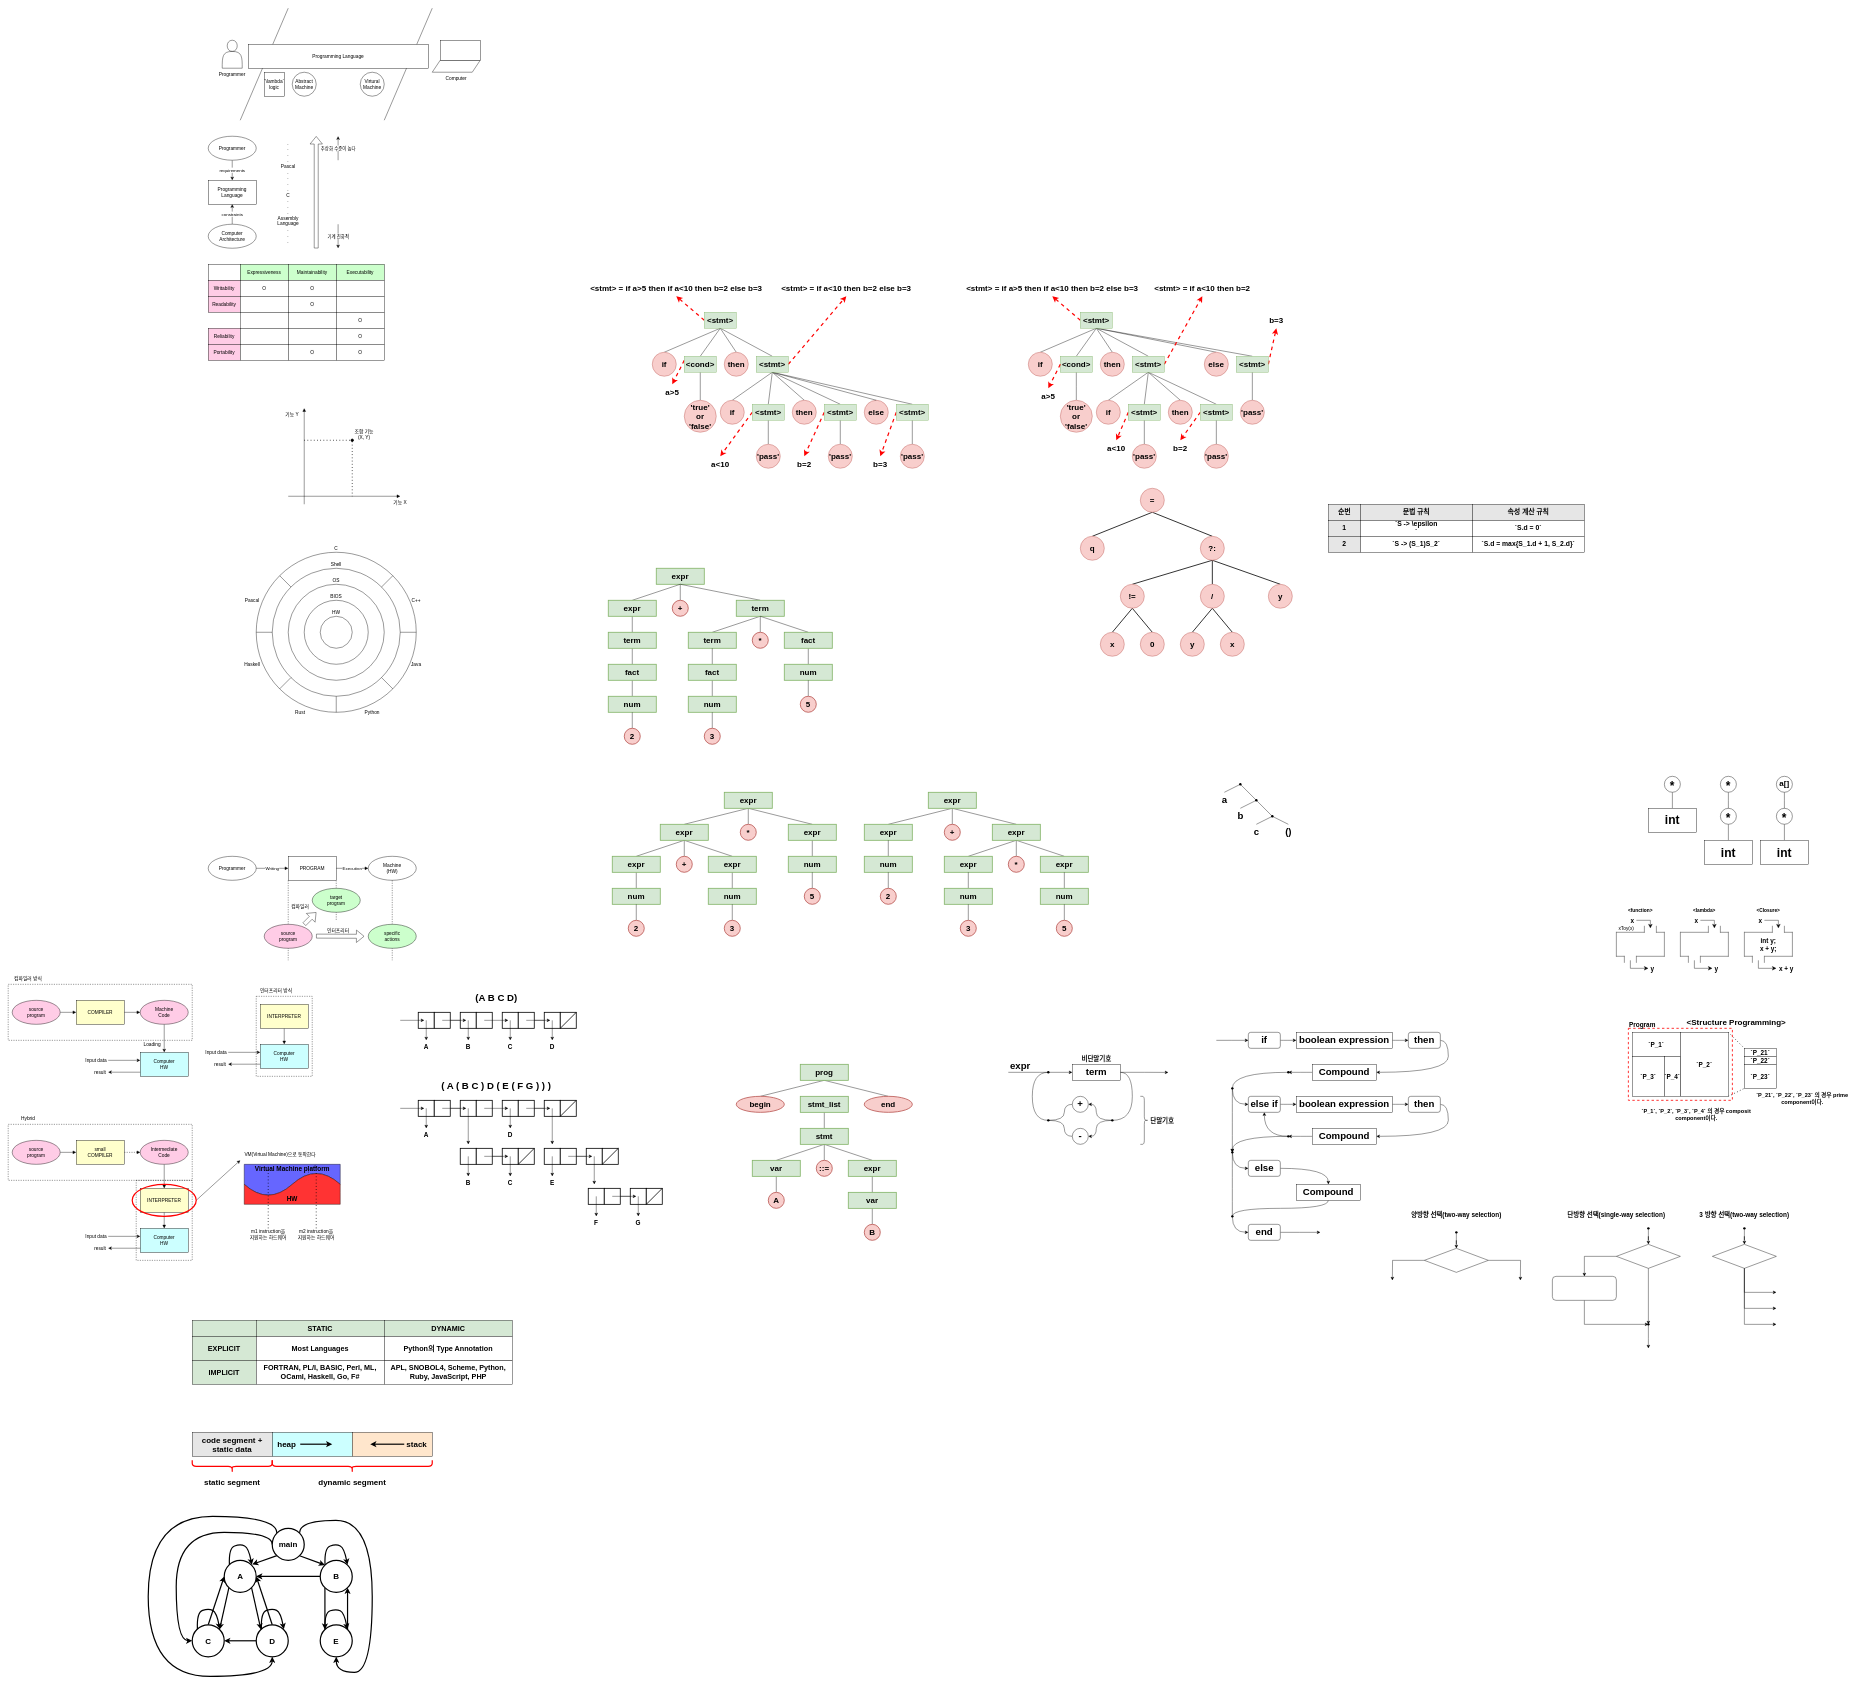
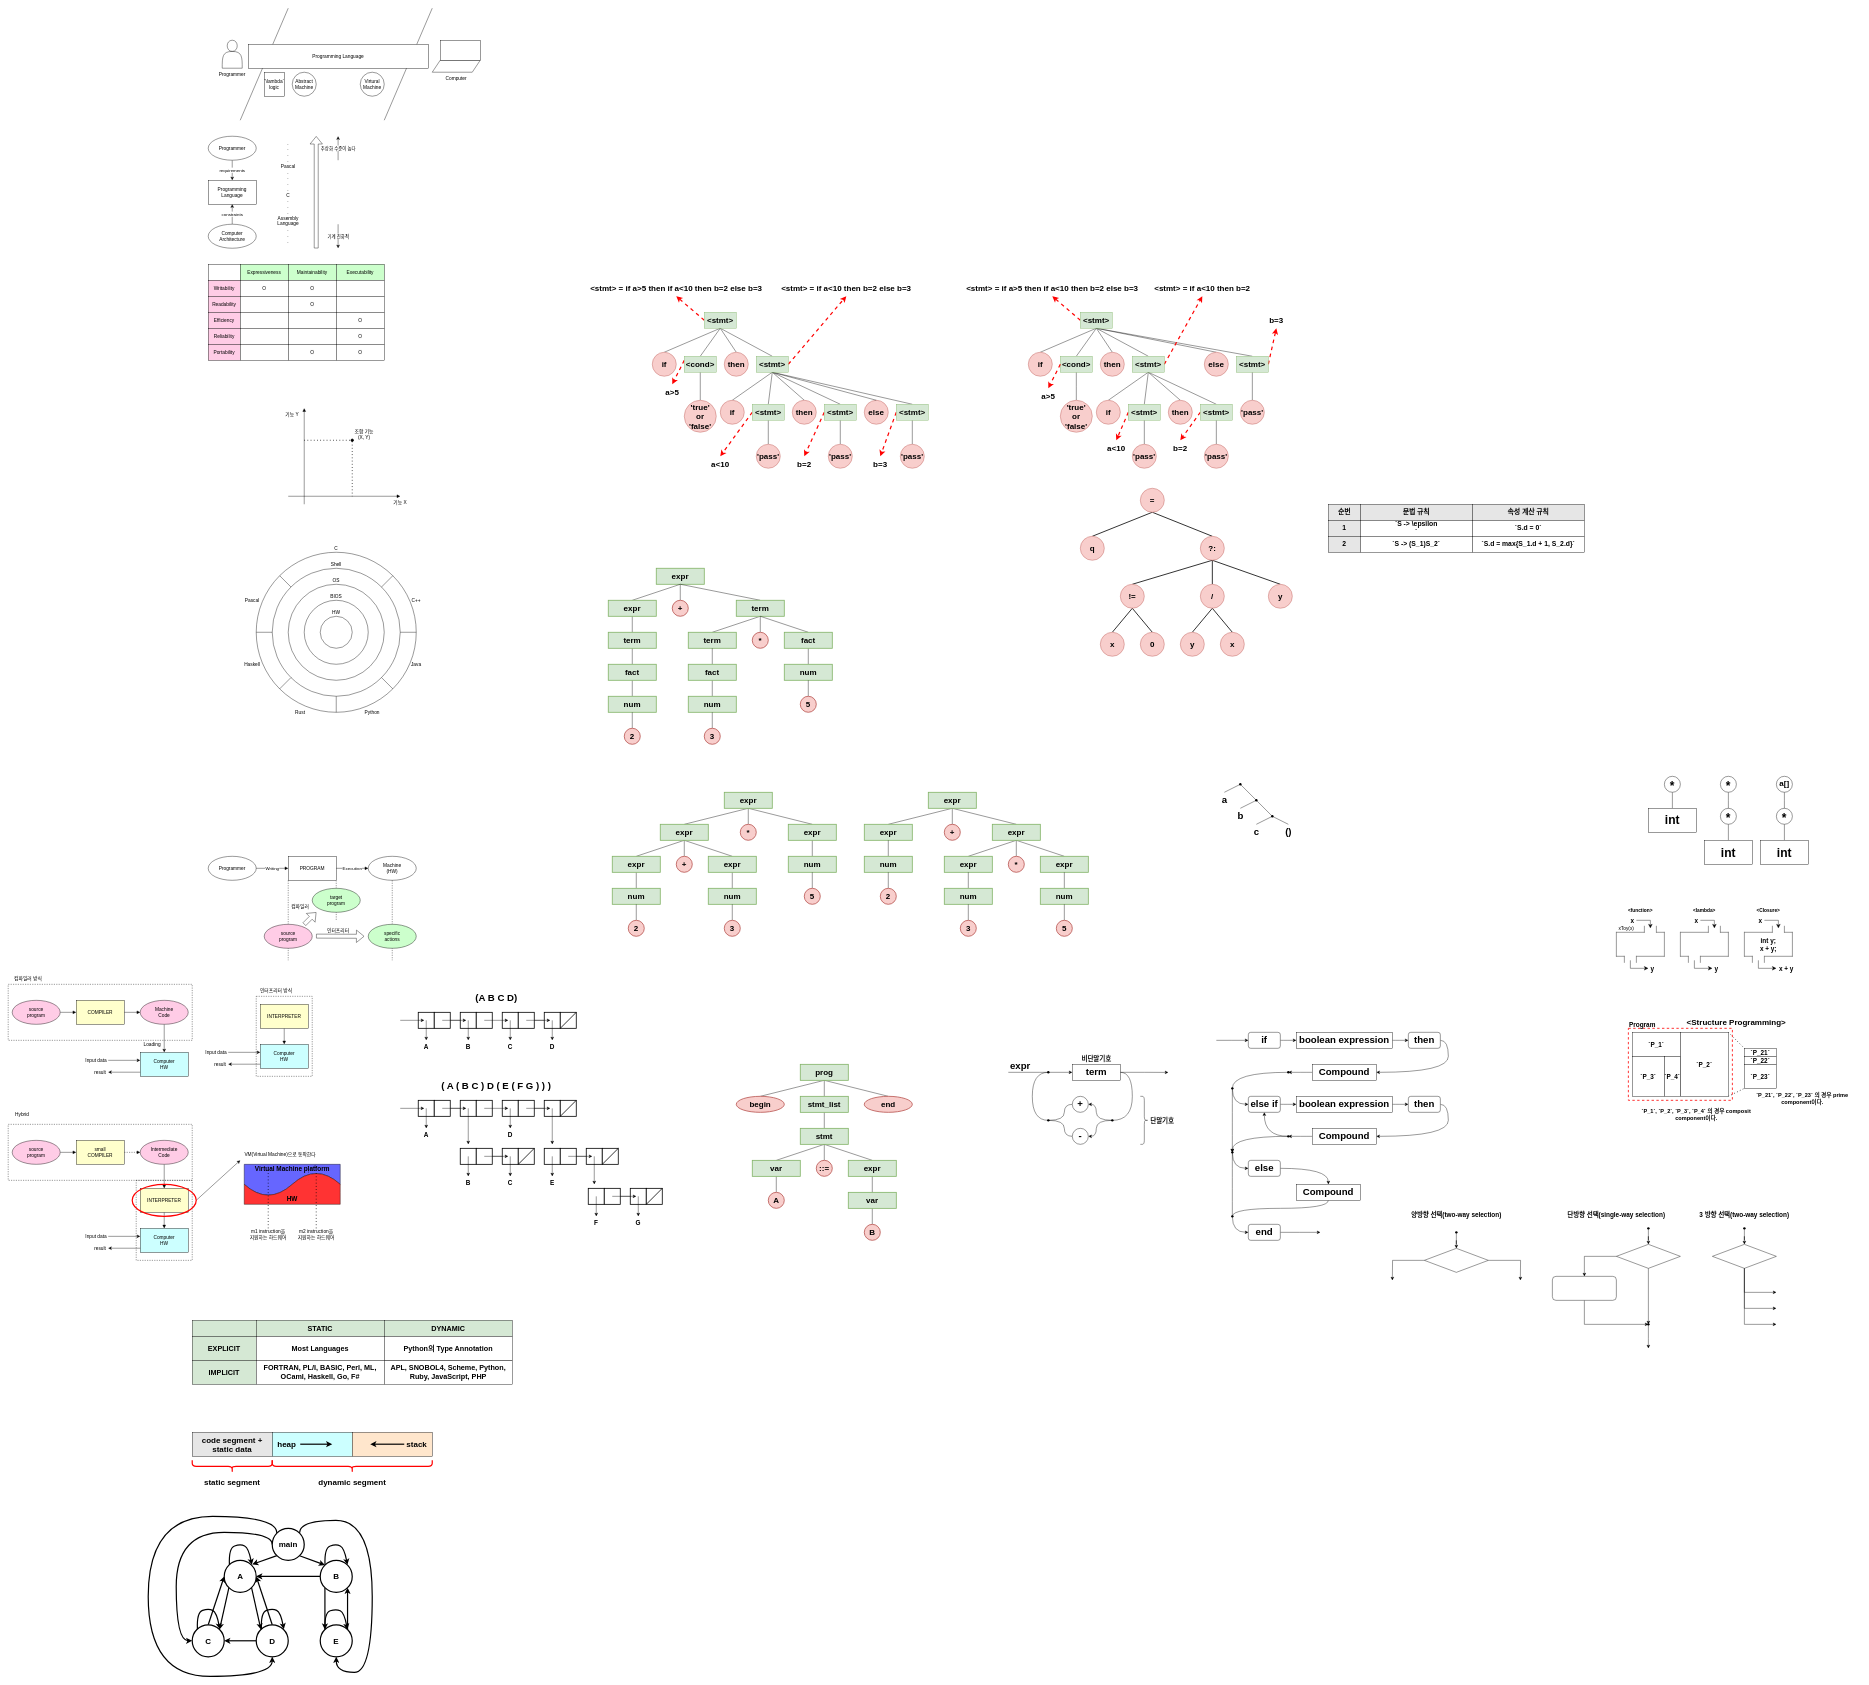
node "Efficiency": added
edge "prog" -- "stmt_list": added
node "Hybrid": moved (28, 1118) -> (22, 1114)
